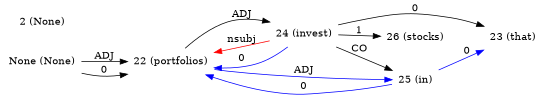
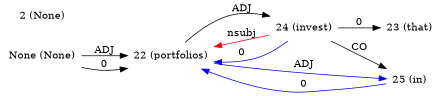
node "26 (stocks)": removed
edge "25 (in)" -> "23 (that)": removed, label "0"
